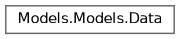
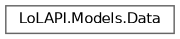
node "Models.Models.Data": label "Models.Models.Data" -> "LoLAPI.Models.Data"
